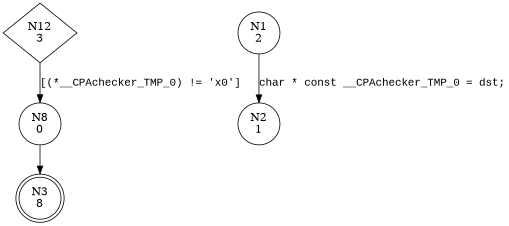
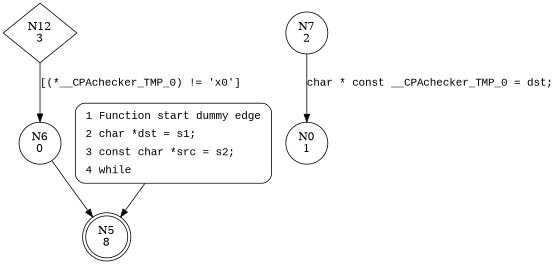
node "N1 2": label "N1 2" -> "N7 2"
node "N8 0": label "N8 0" -> "N6 0"
node "N2 1": label "N2 1" -> "N0 1"
node "1": added
node "N3 8": label "N3 8" -> "N5 8"
